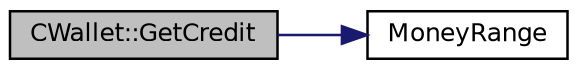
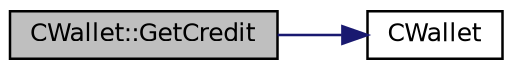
node "MoneyRange": label "MoneyRange" -> "CWallet"
